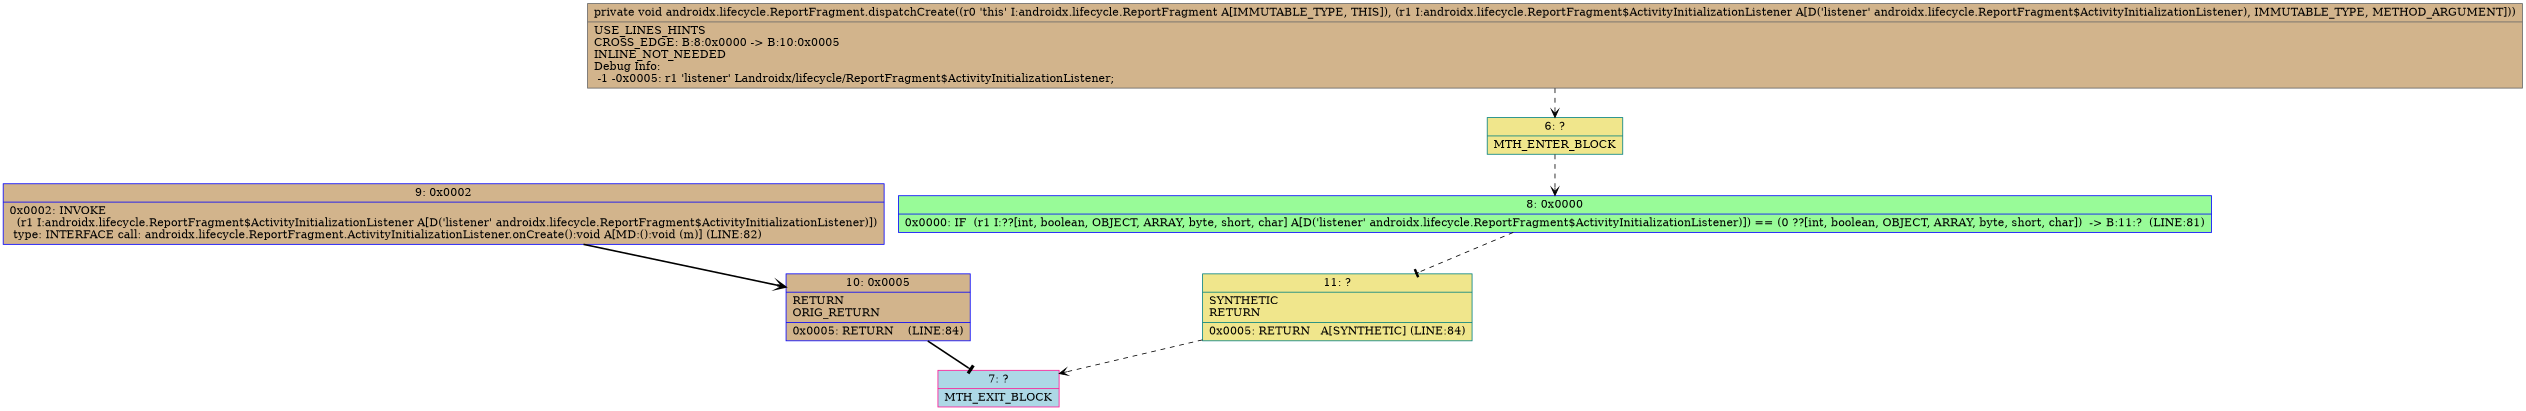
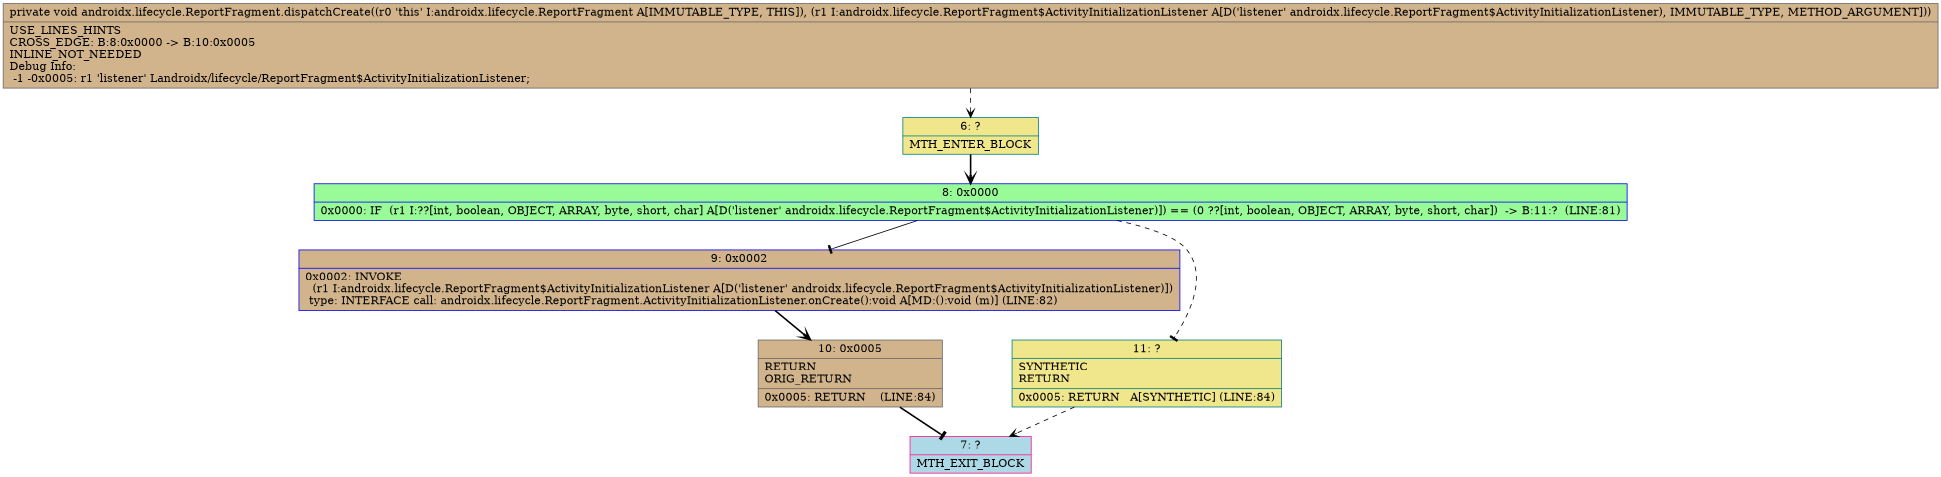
edge "6: ?" -> "8: 0x0000": style dashed -> bold
edge "8: 0x0000" -> "9: 0x0002": added
node "10: 0x0005": color blue -> gray40
